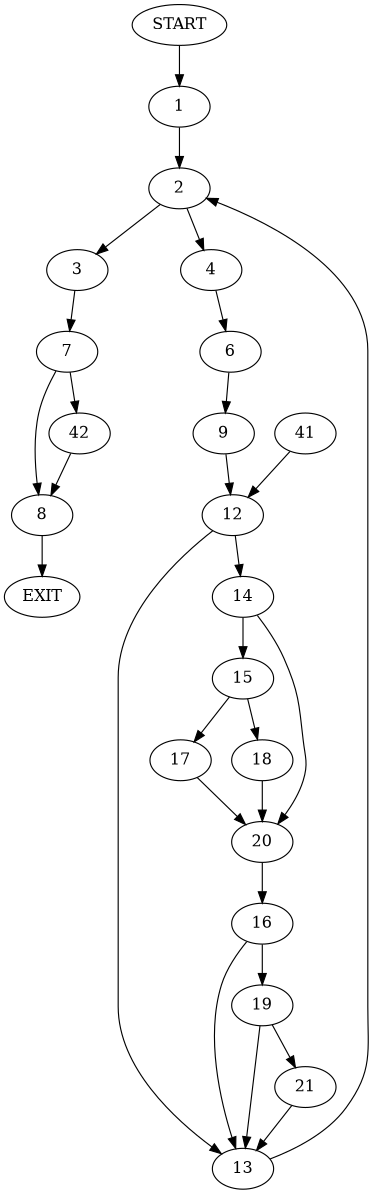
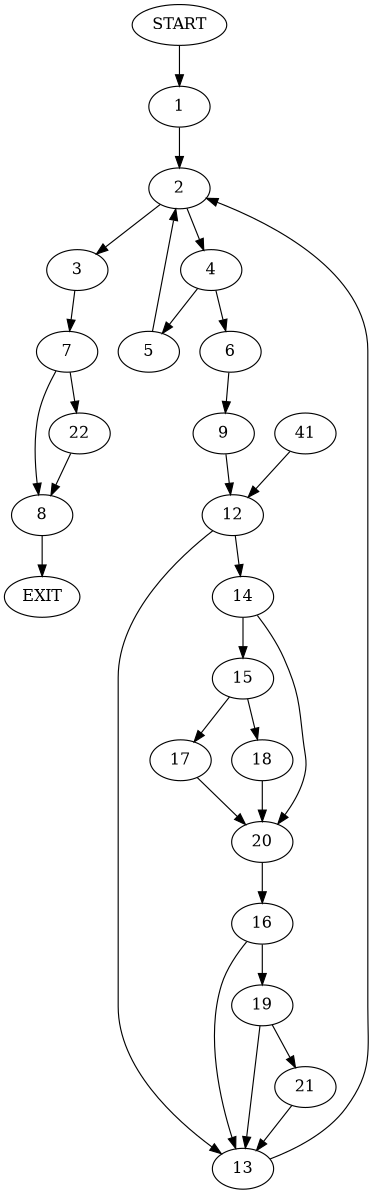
node "5": added
node "42": label "42" -> "22"
